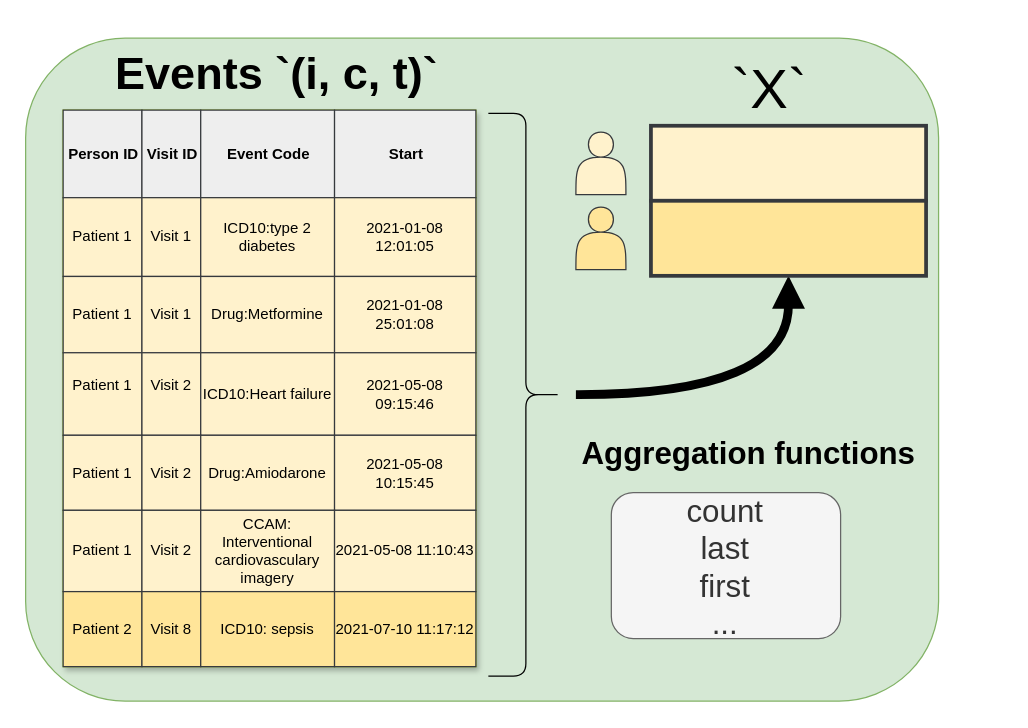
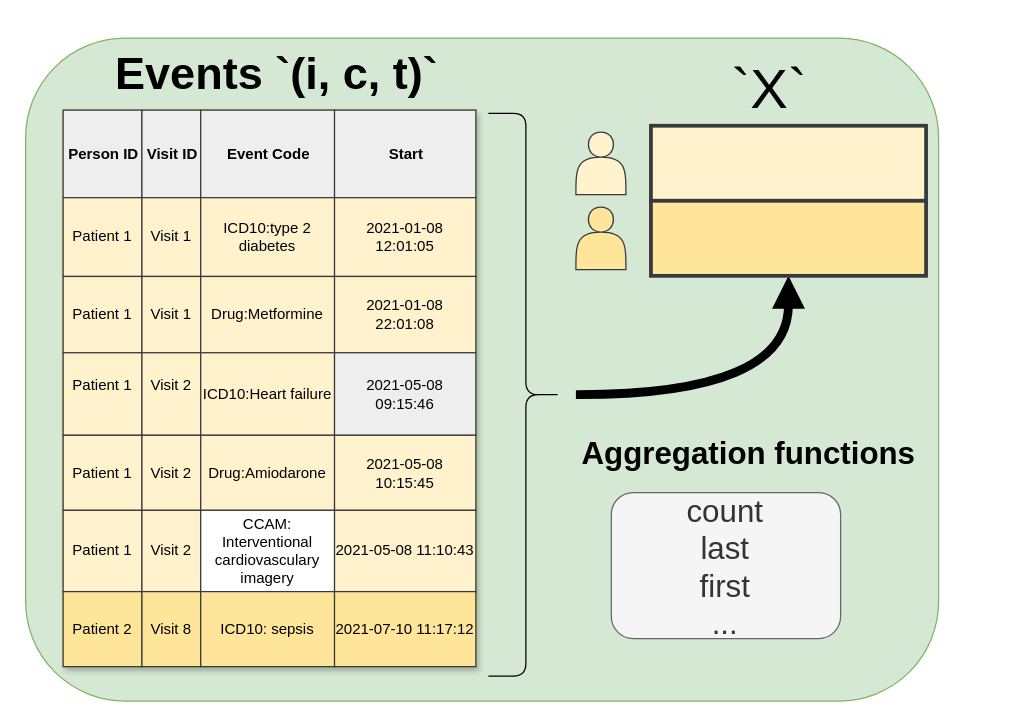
node "2021-01-08 25:01:08": label "2021-01-08 25:01:08" -> "2021-01-08 22:01:08"
node "2021-05-08 09:15:46": fillcolor #fff2cc -> #eeeeee
node "CCAM: Interventional cardiovasculary imagery": fillcolor #fff2cc -> #ffffff
